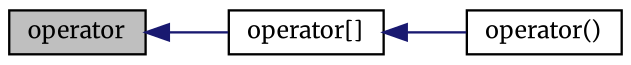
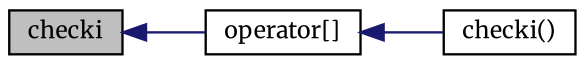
node "operator": label "operator" -> "checki"
node "operator()": label "operator()" -> "checki()"
